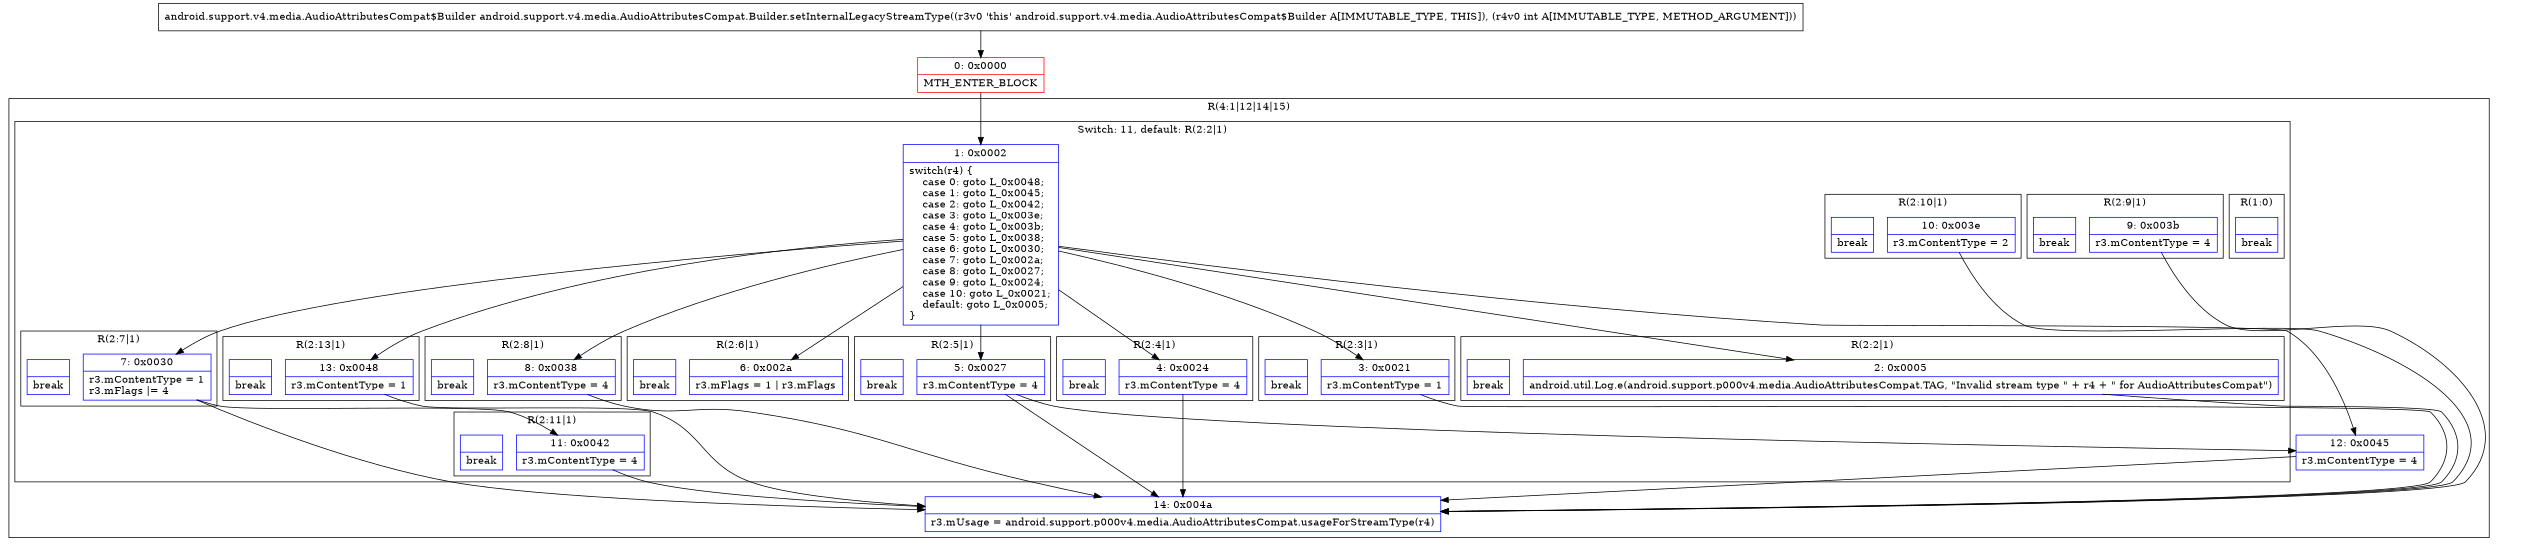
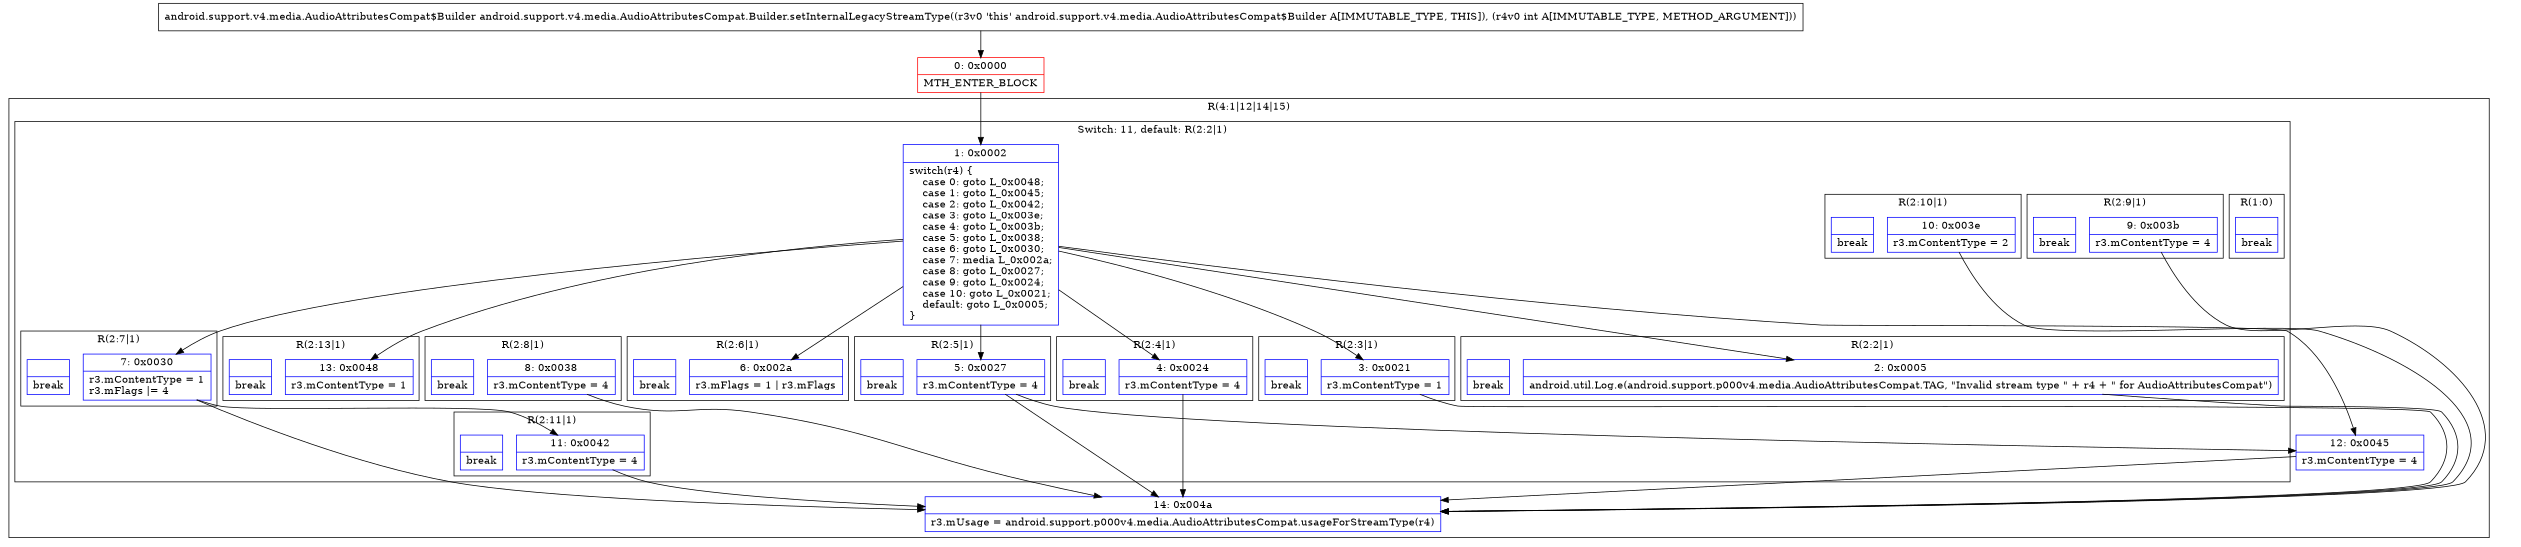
node "1: 0x0002": text "case 7: goto L_0x002a;" -> "case 7: media L_0x002a;"
edge "1: 0x0002" -> "8: 0x0038": removed
edge "13: 0x0048" -> "14: 0x004a": removed
